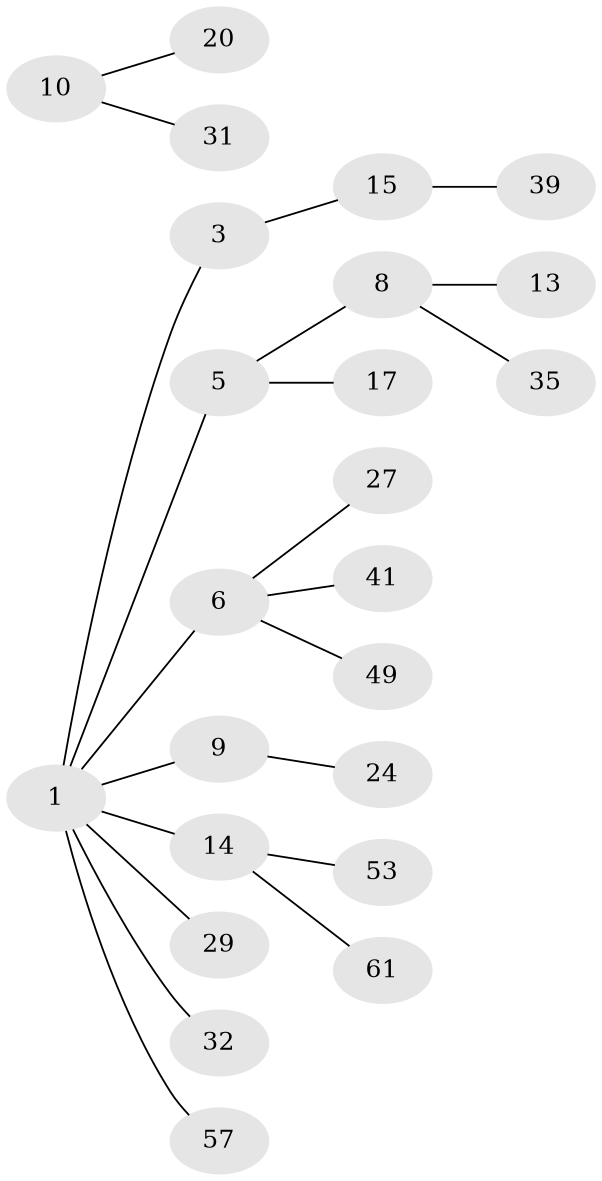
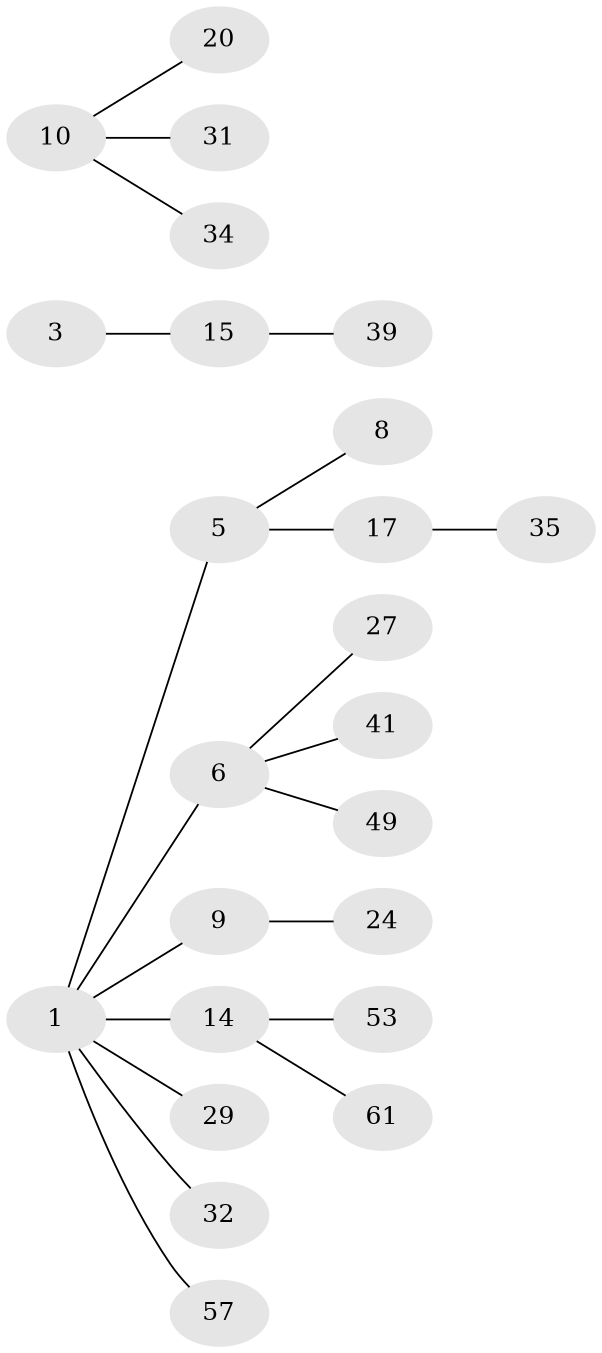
node "34": added
node "13": removed
edge "8" -- "35": now "17" -- "35"
edge "3" -- "1": removed
